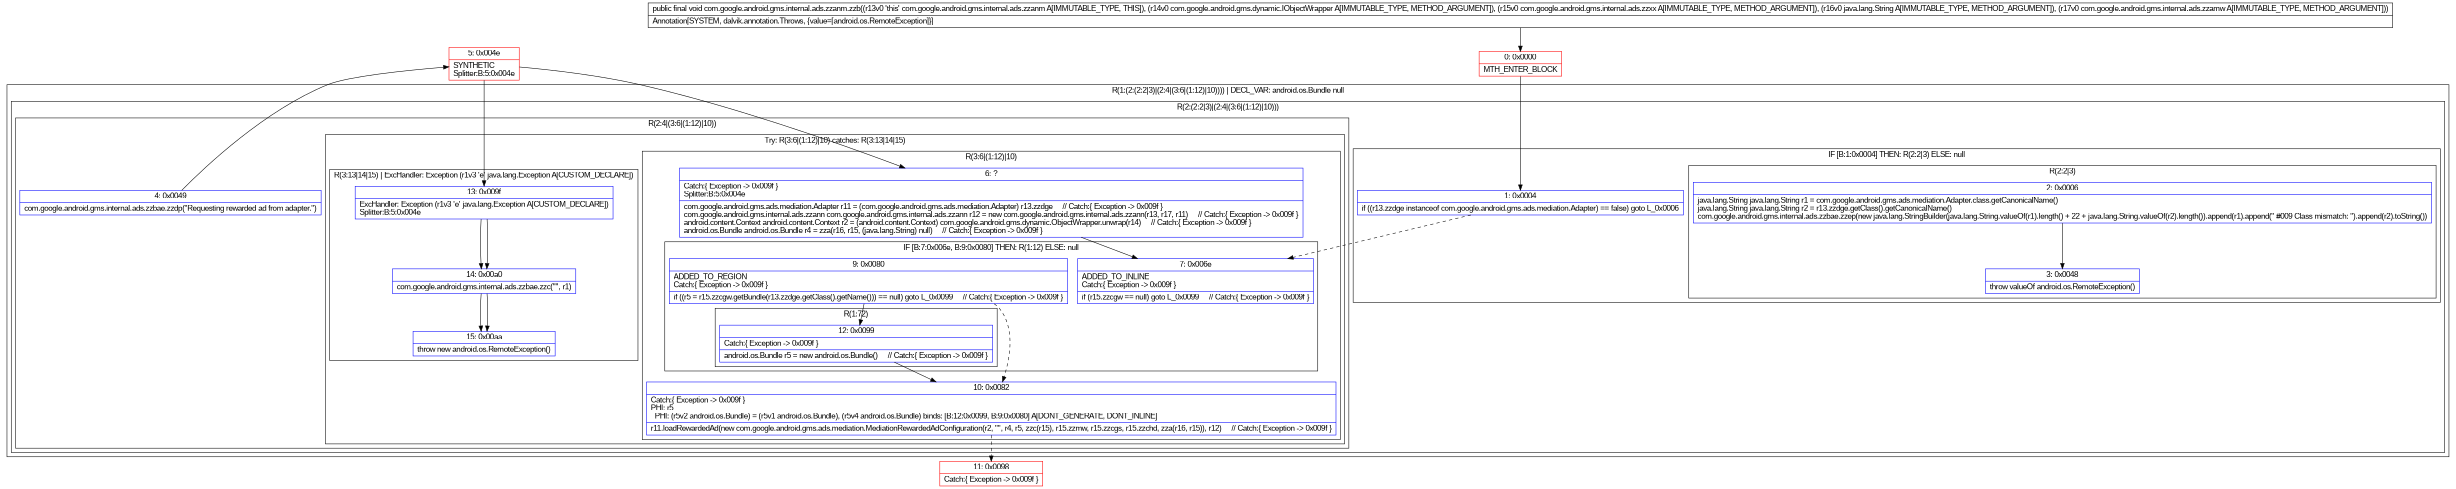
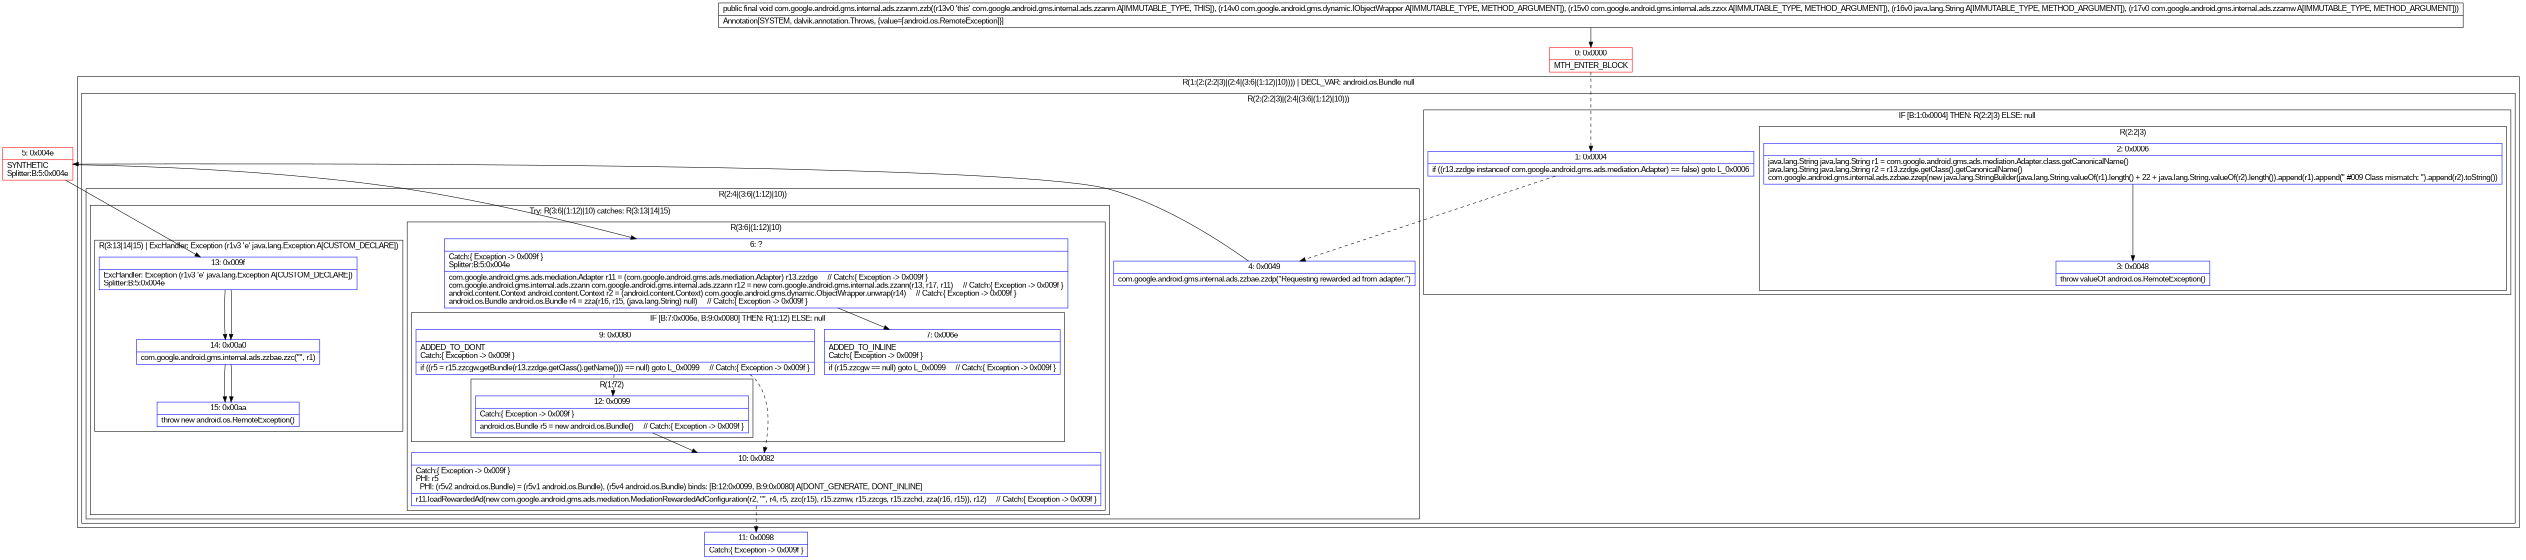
edge "0: 0x0000" -> "1: 0x0004": style solid -> dashed
edge "1: 0x0004" -> "7: 0x006e": now "1: 0x0004" -> "4: 0x0049"
node "9: 0x0080": text "ADDED_TO_REGION" -> "ADDED_TO_DONT"
edge "9: 0x0080" -> "12: 0x0099": style solid -> dashed
node "11: 0x0098": color red -> blue
